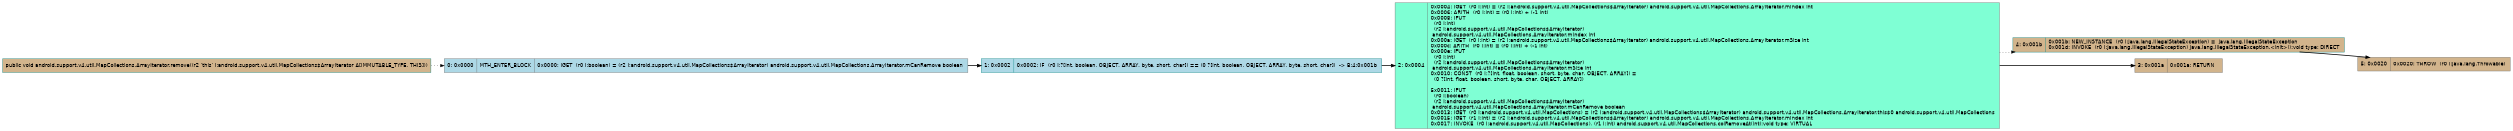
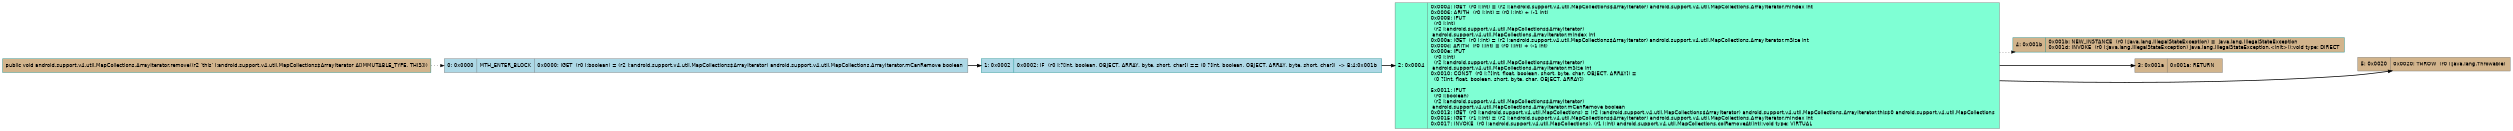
edge "4: 0x001b" -> "5: 0x0020": now "2: 0x0004" -> "5: 0x0020"
